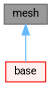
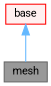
edge "base" -> "mesh": reversed
